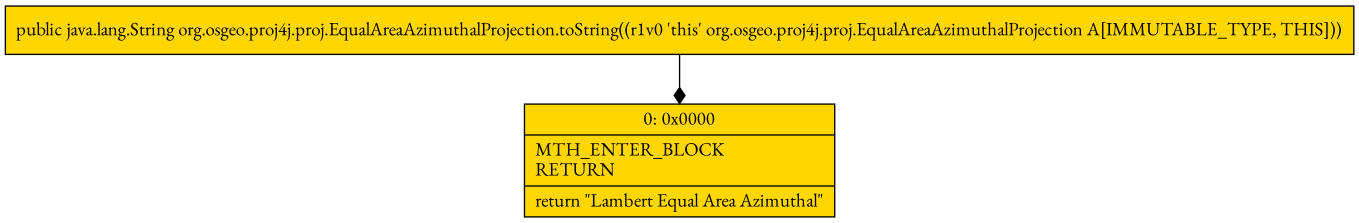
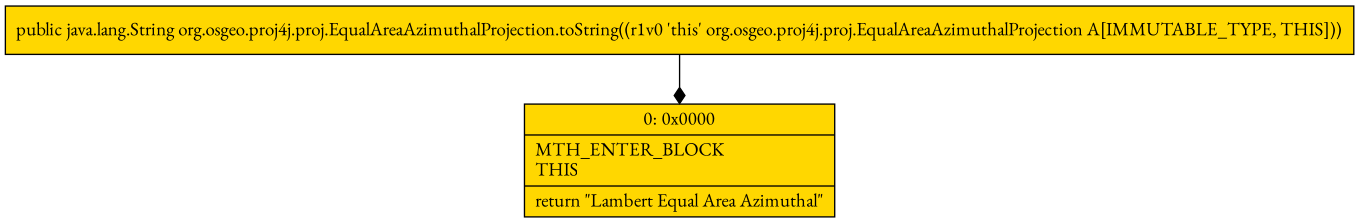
node "0: 0x0000": text "RETURN" -> "THIS"
